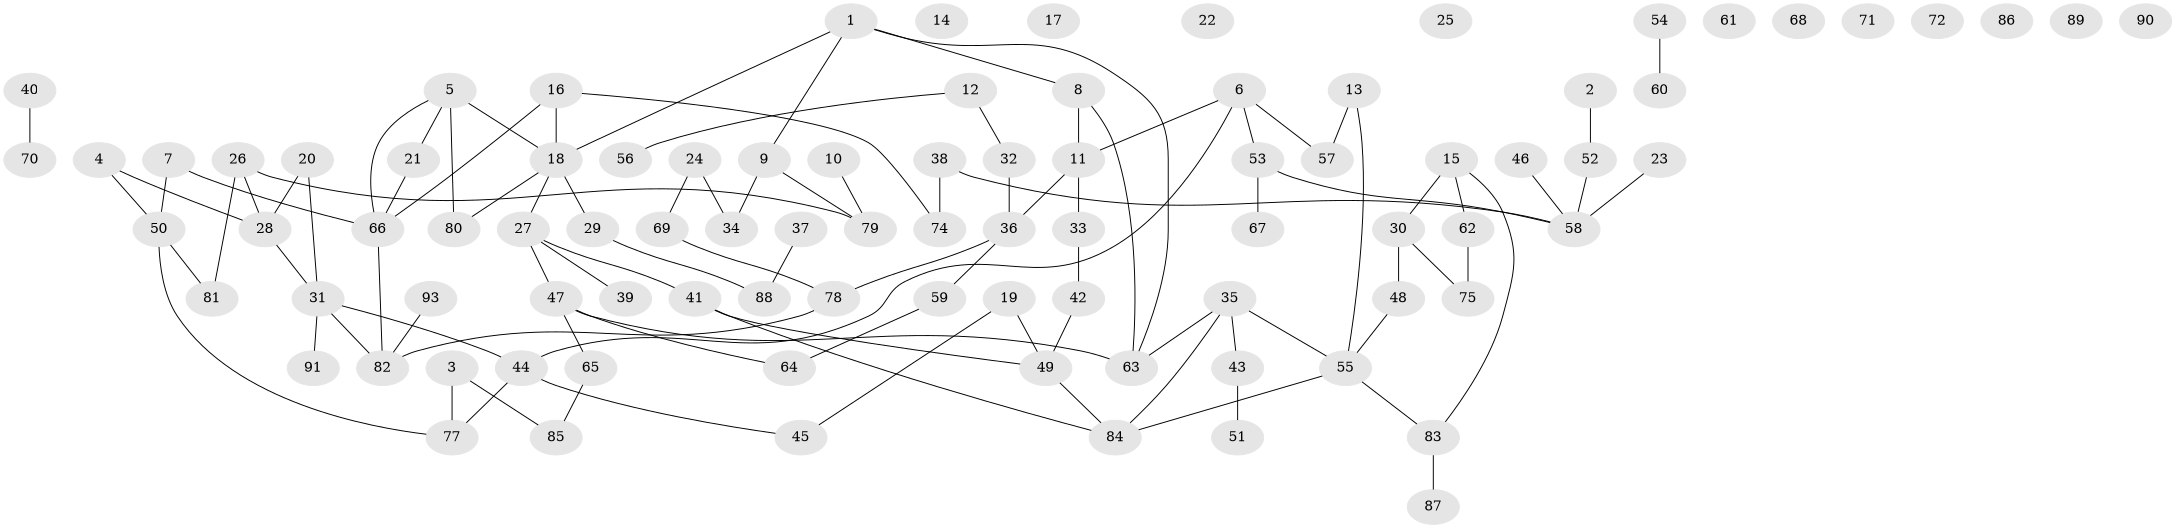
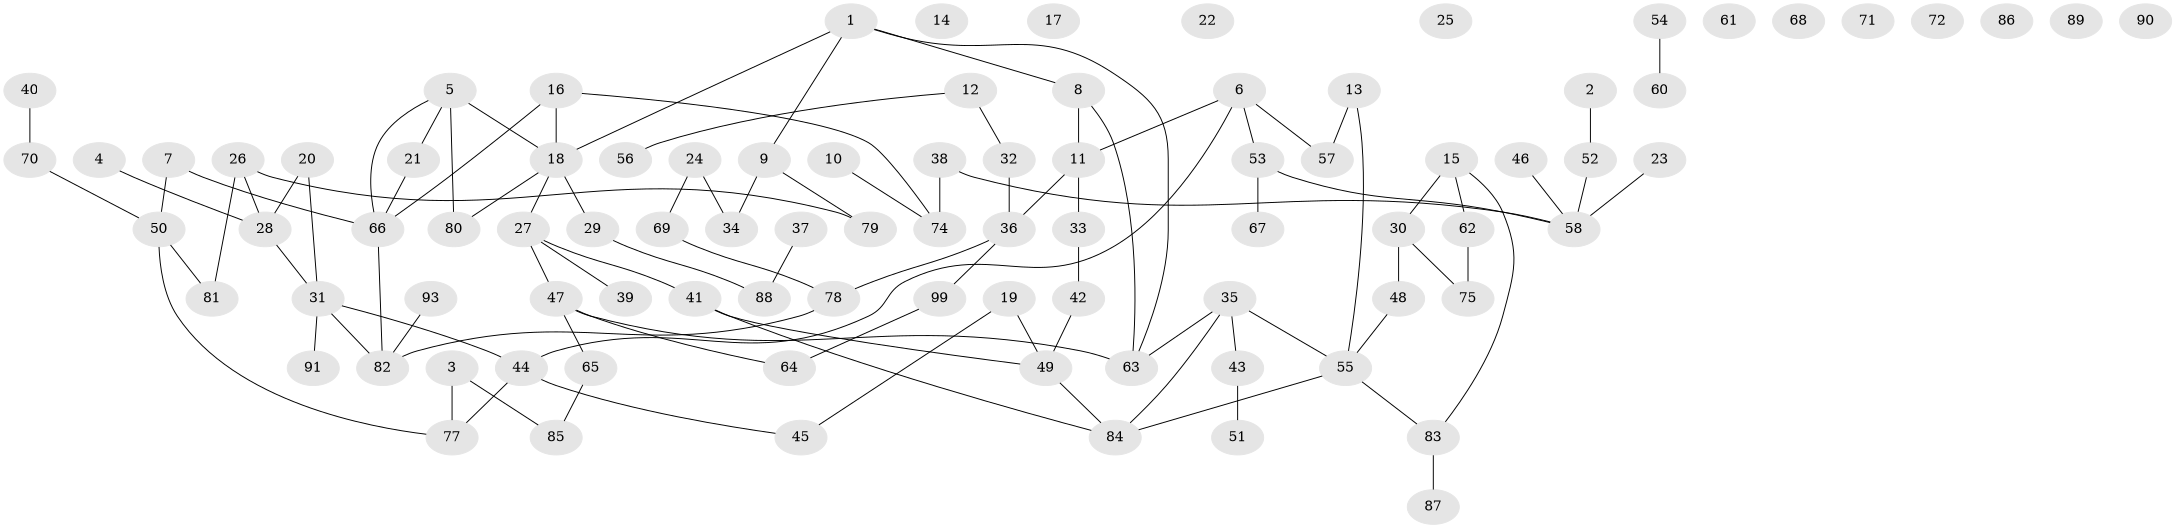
edge "4" -- "50": now "70" -- "50"
edge "10" -- "79": now "10" -- "74"
node "59": label "59" -> "99"
